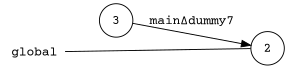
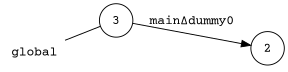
edge "3" -> "2": label "mainΔdummy7" -> "mainΔdummy0"
edge "2" -- "global": now "3" -- "global"
